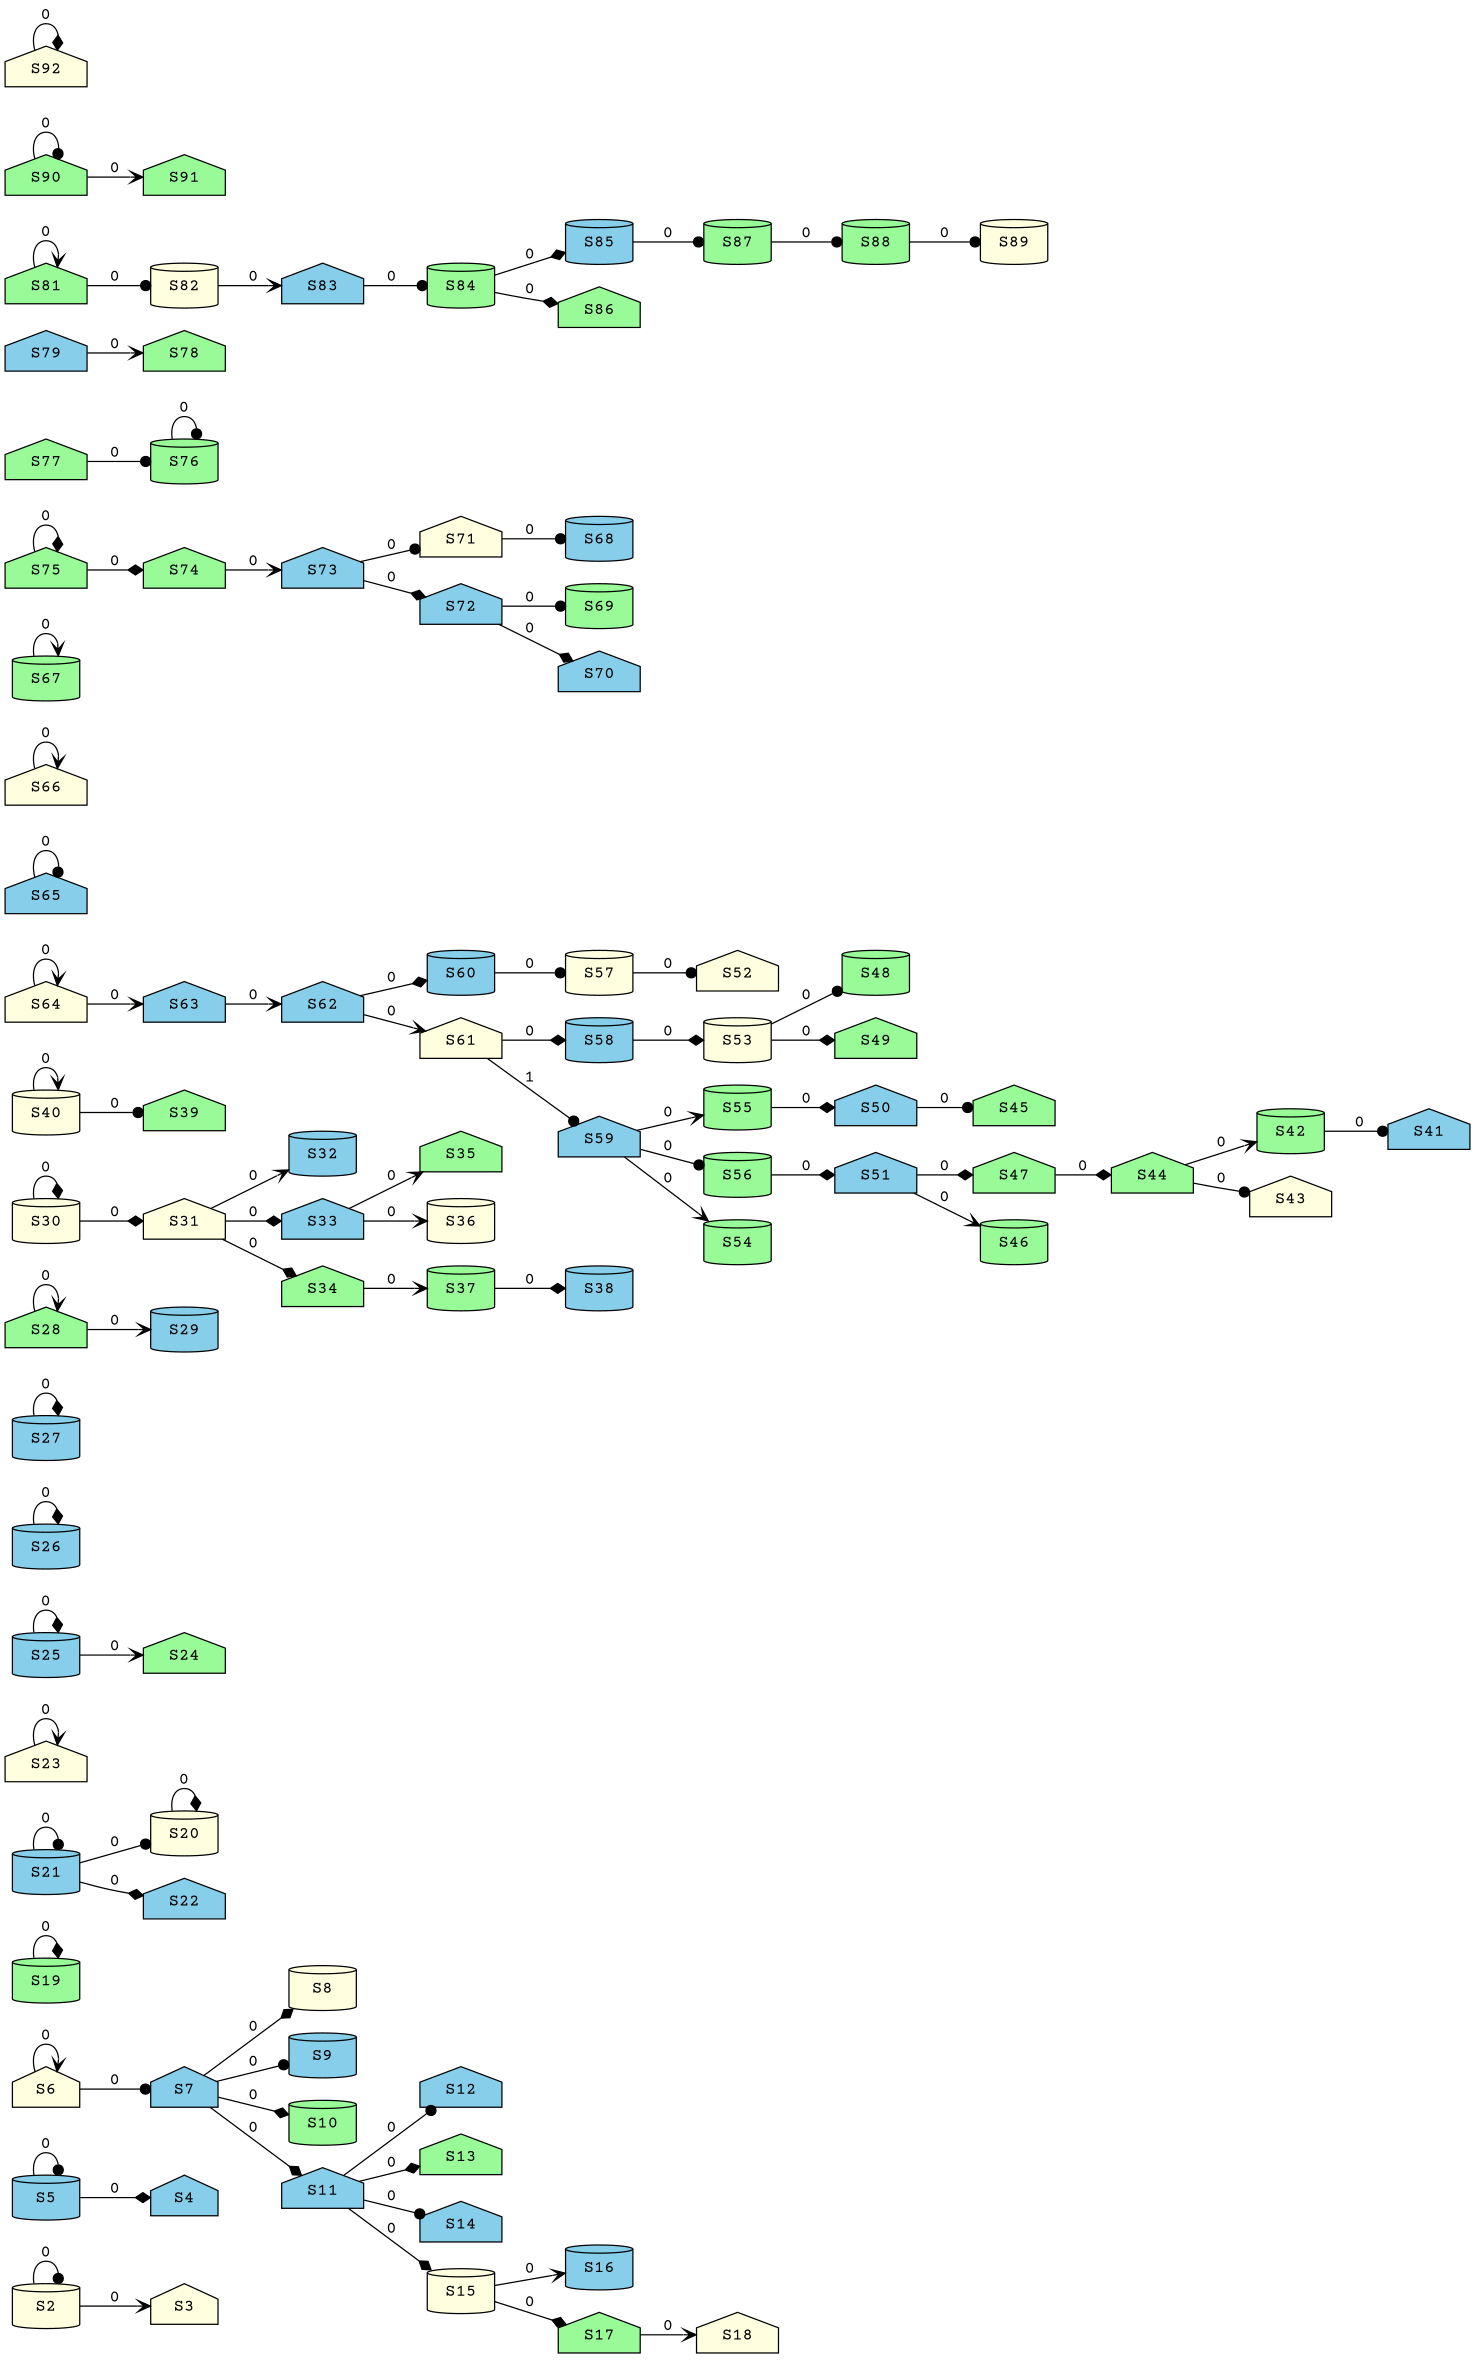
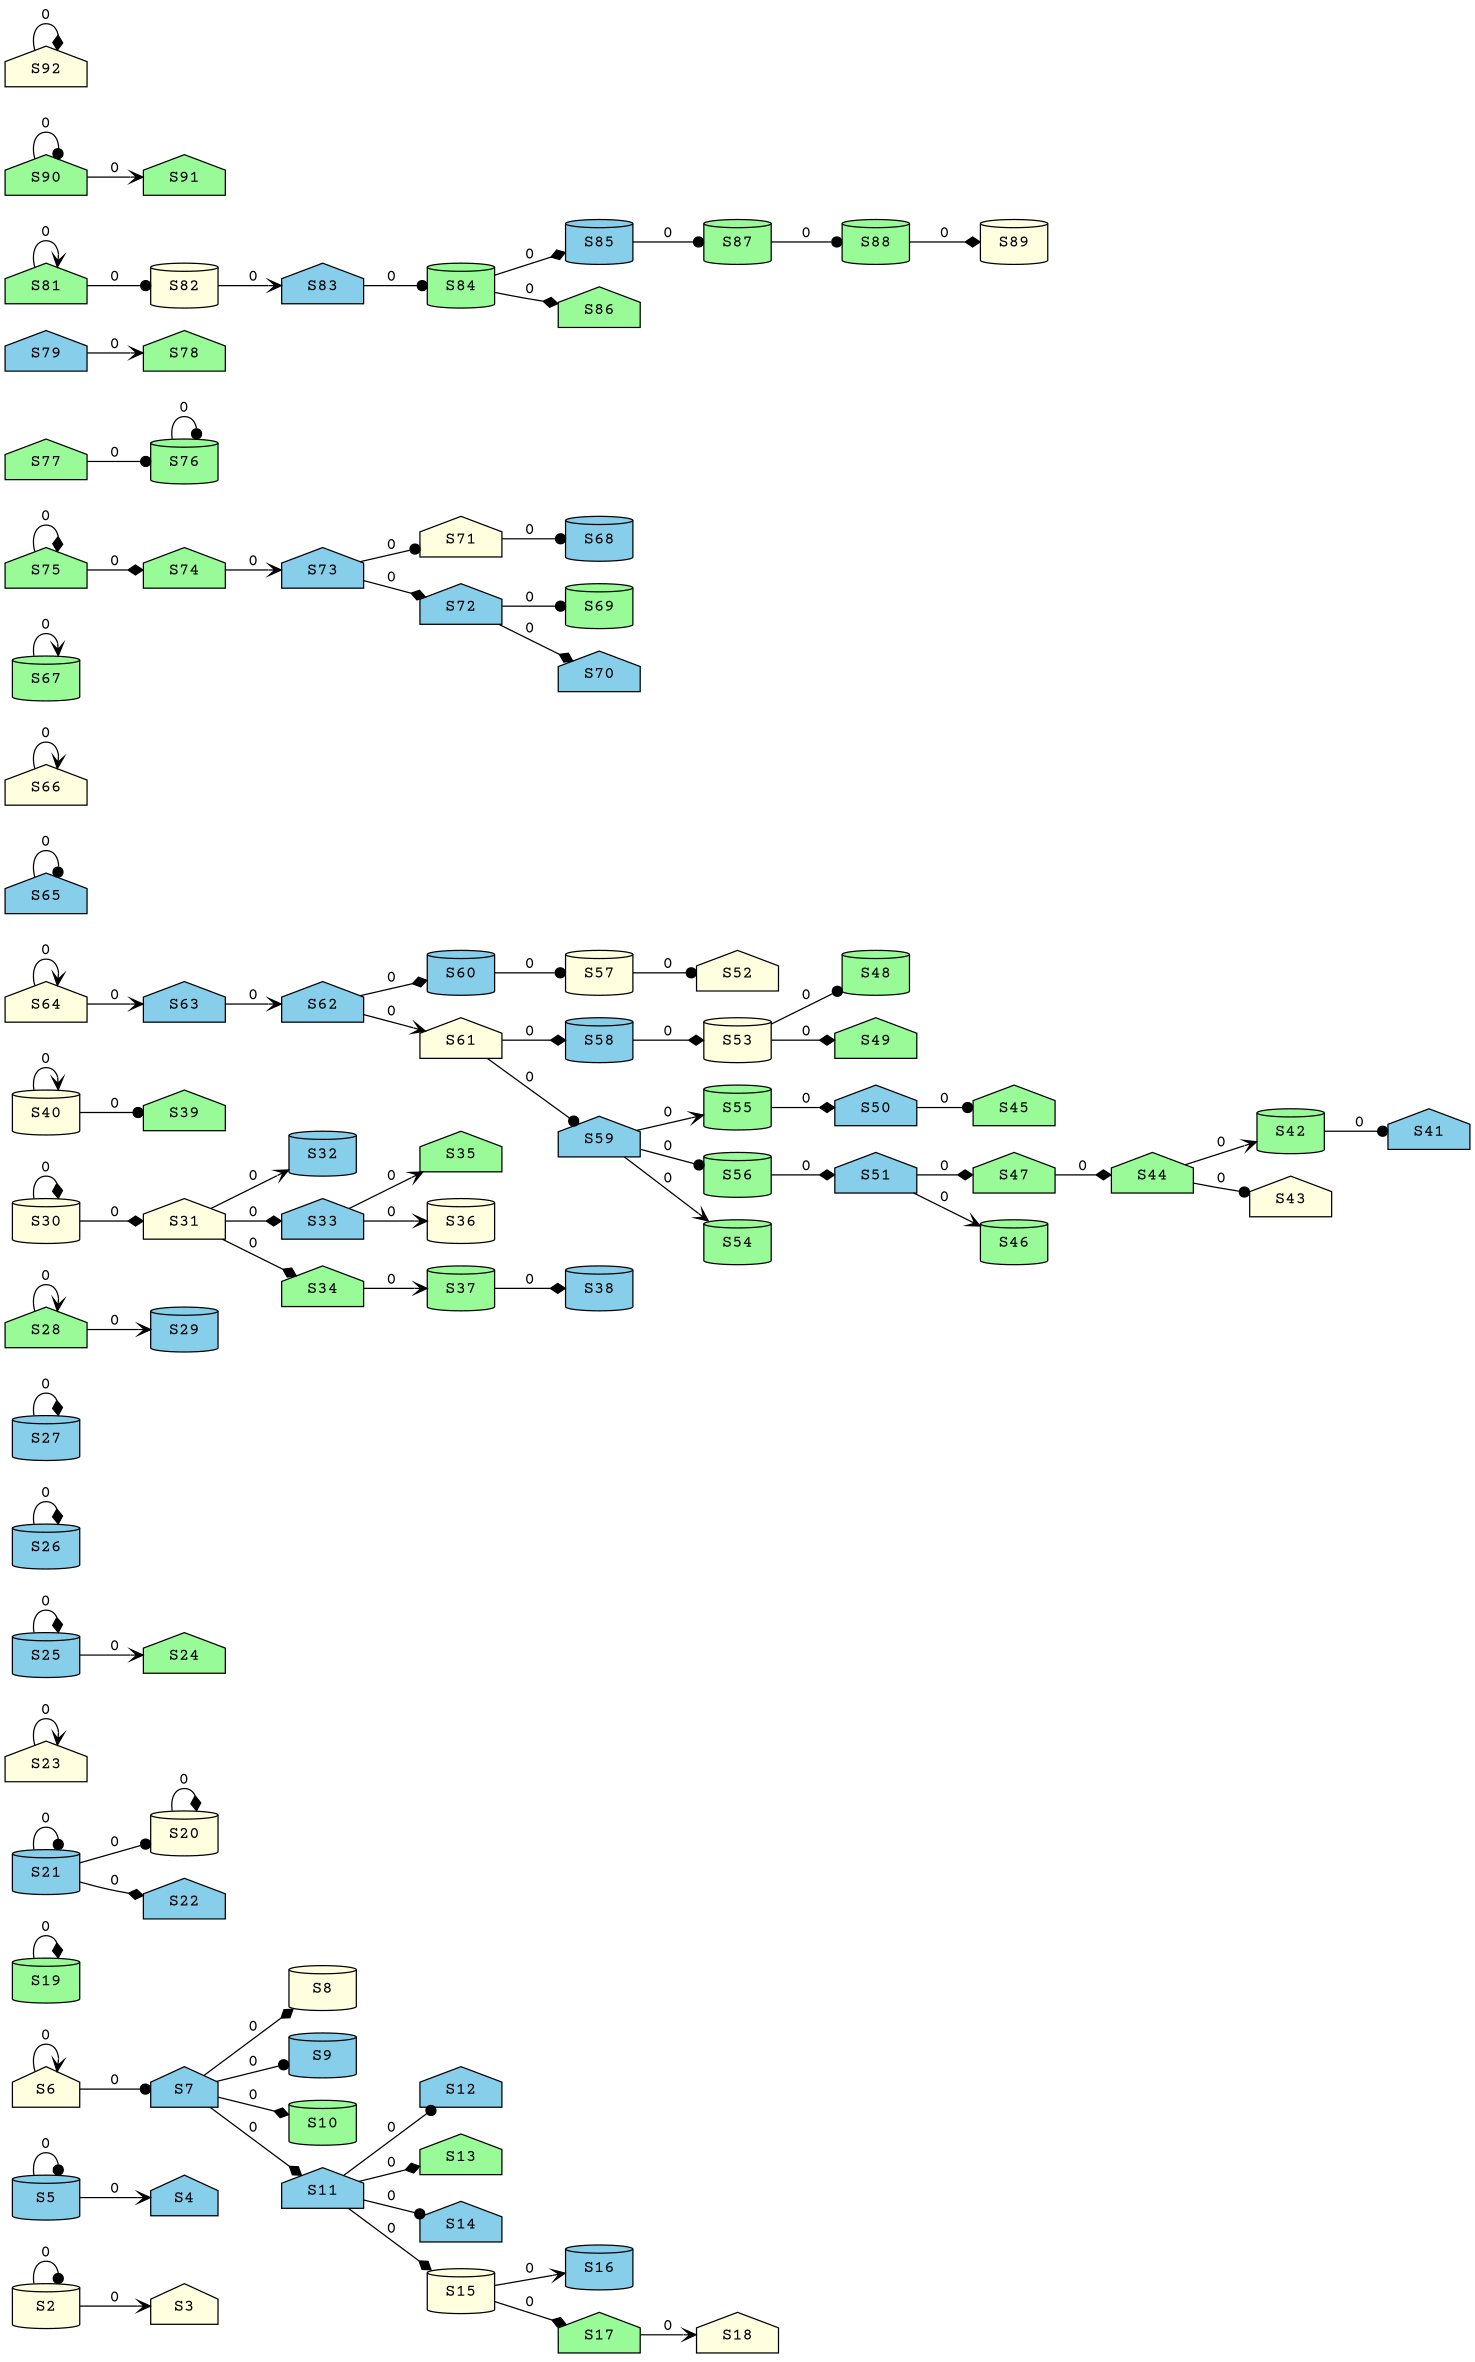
edge "S88" -> "S89": arrowhead dot -> diamond
edge "S61" -> "S59": label "1" -> "0"
edge "S5" -> "S4": arrowhead diamond -> vee
